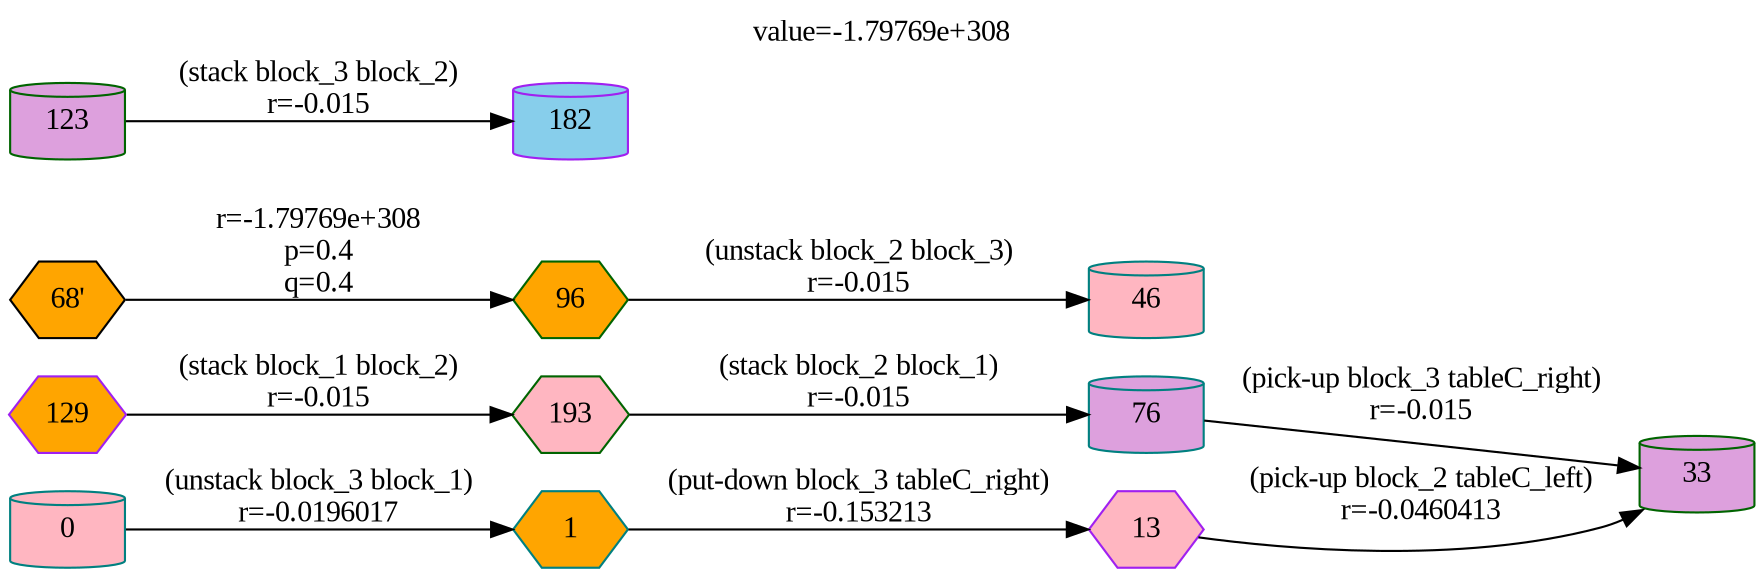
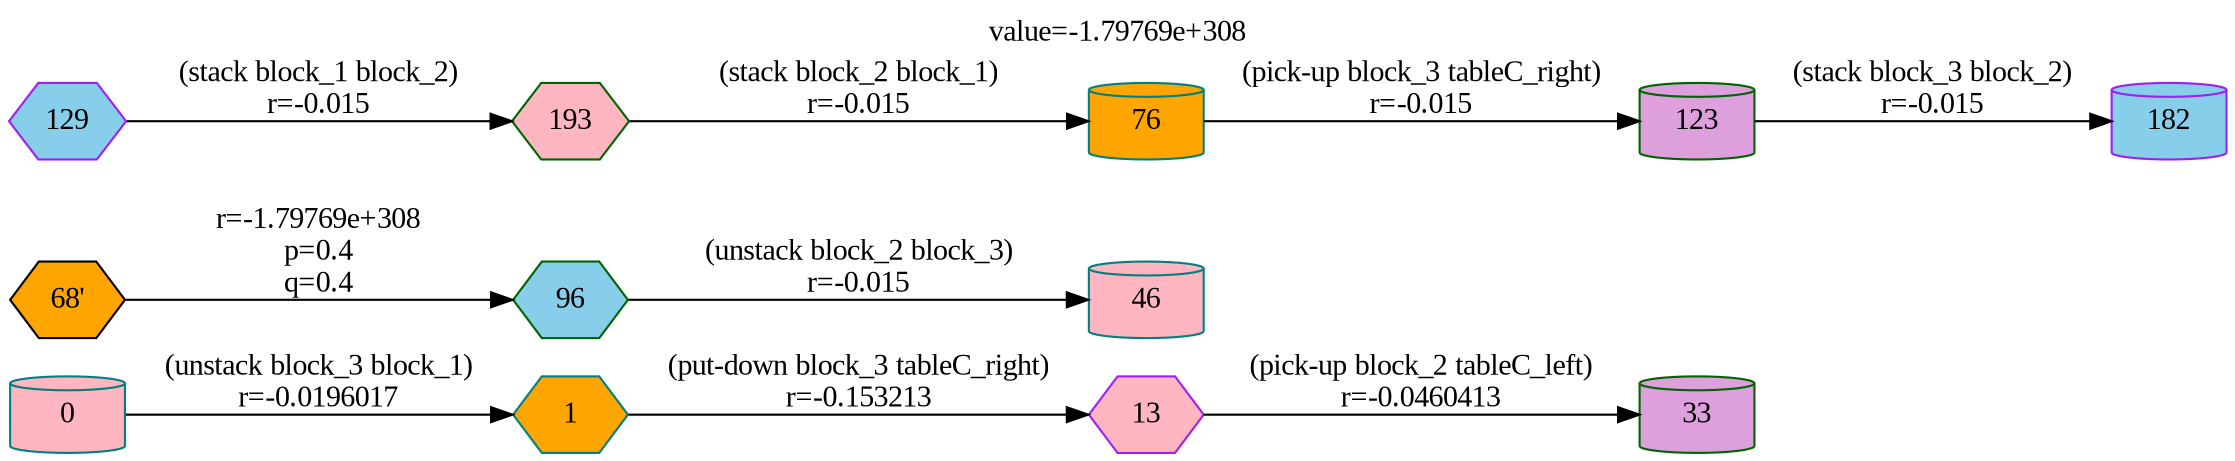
node "96": fillcolor orange -> skyblue
node "129": fillcolor orange -> skyblue
node "76": fillcolor plum -> orange
edge "76" -> "33": now "76" -> "123"
